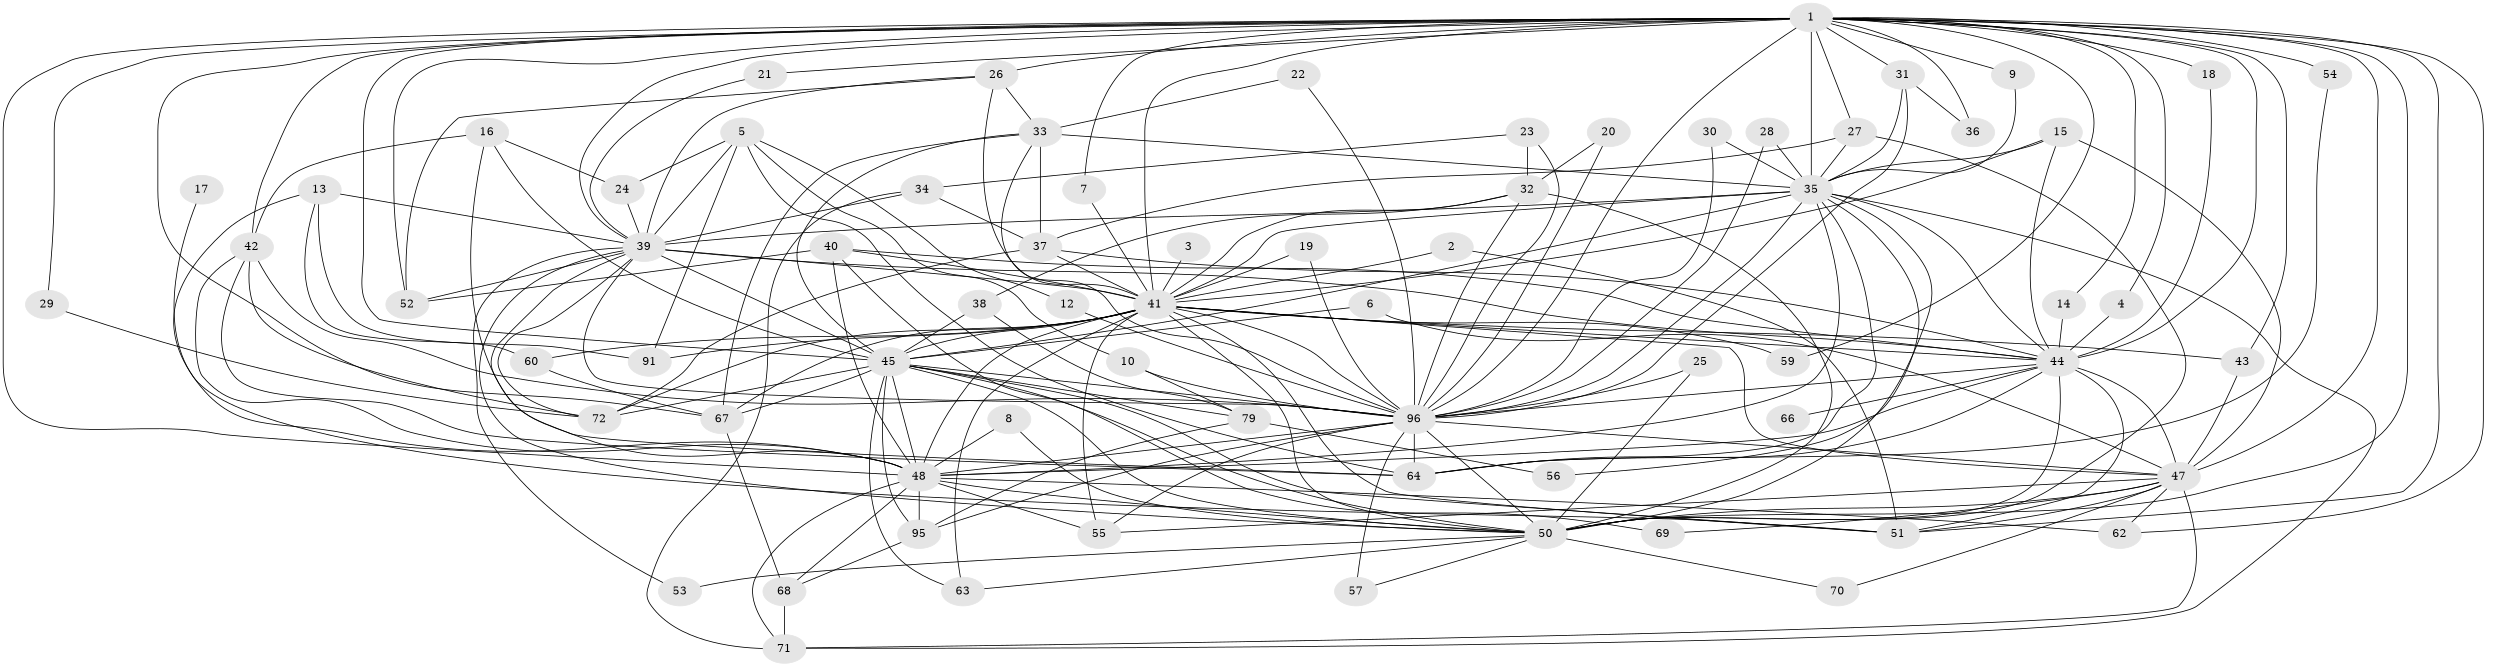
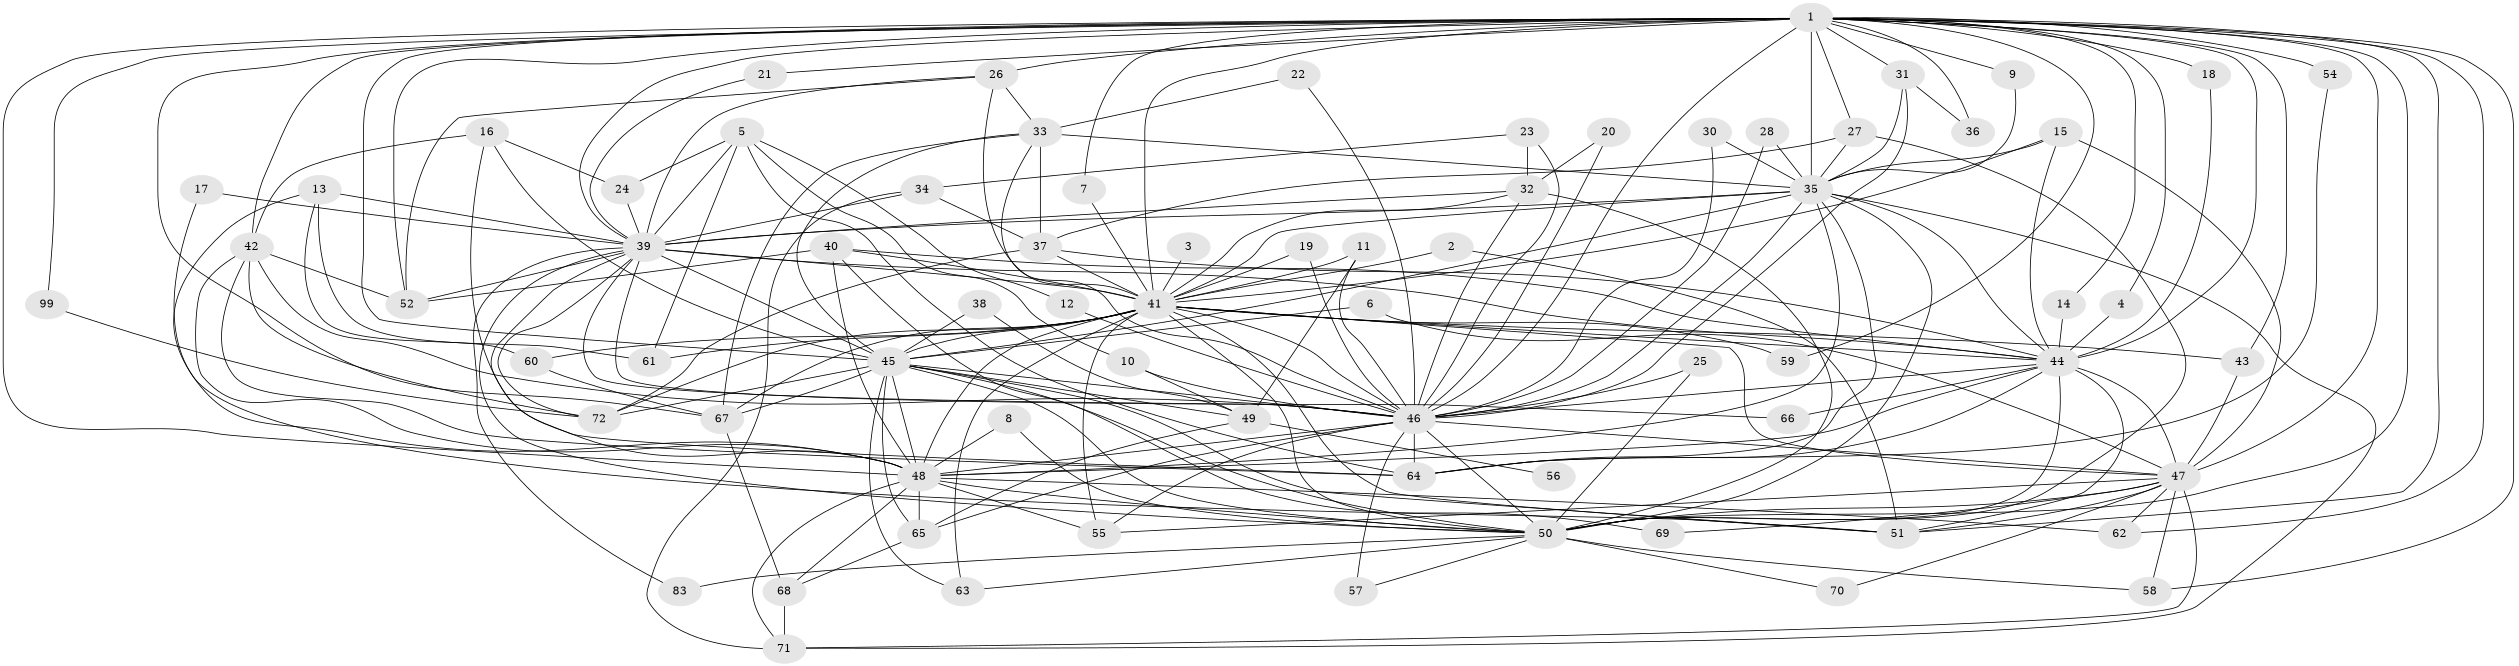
edge "17" -- "39": added
edge "32" -- "38": now "32" -- "39"
node "11": added
edge "42" -- "52": added
node "29": label "29" -> "99"
node "91": label "91" -> "61"
edge "39" -- "66": added
node "79": label "79" -> "49"
node "96": label "96" -> "46"
edge "35" -- "56": removed
node "95": label "95" -> "65"
node "53": label "53" -> "83"
node "58": added
